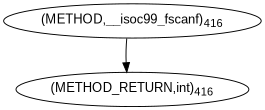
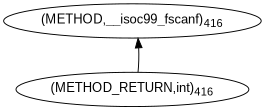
edge "(METHOD,__isoc99_fscanf)" -> "(METHOD_RETURN,int)": reversed
